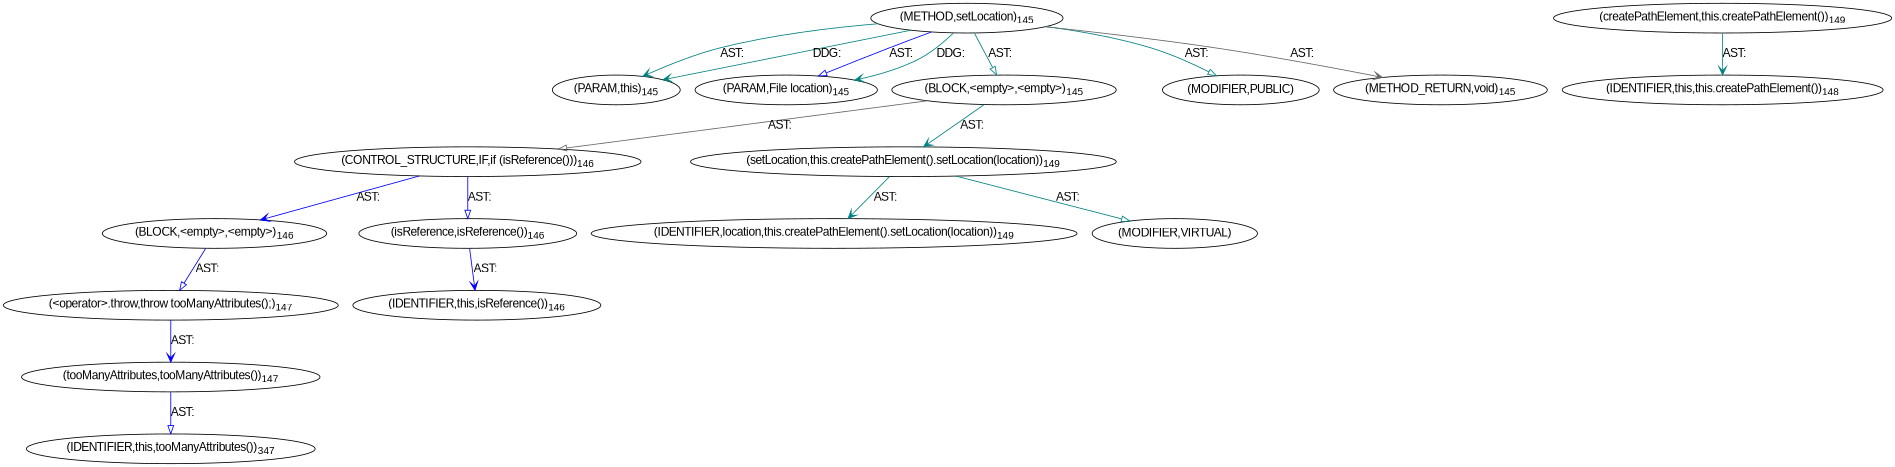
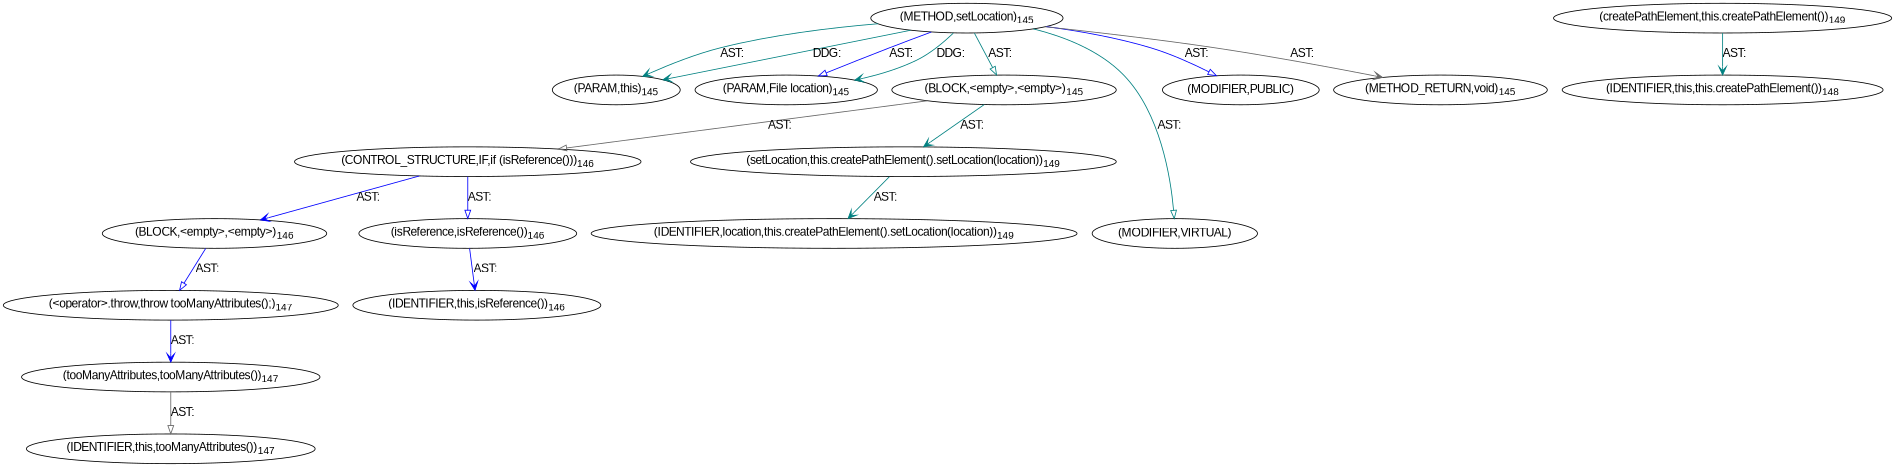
edge "(METHOD,setLocation)" -> "(MODIFIER,PUBLIC)": color teal -> blue
edge "(setLocation,this.createPathElement().setLocation(location))" -> "(MODIFIER,VIRTUAL)": now "(METHOD,setLocation)" -> "(MODIFIER,VIRTUAL)"
edge "(tooManyAttributes,tooManyAttributes())" -> "(IDENTIFIER,this,tooManyAttributes())": color blue -> gray40
node "(IDENTIFIER,this,tooManyAttributes())": text "347" -> "147"
